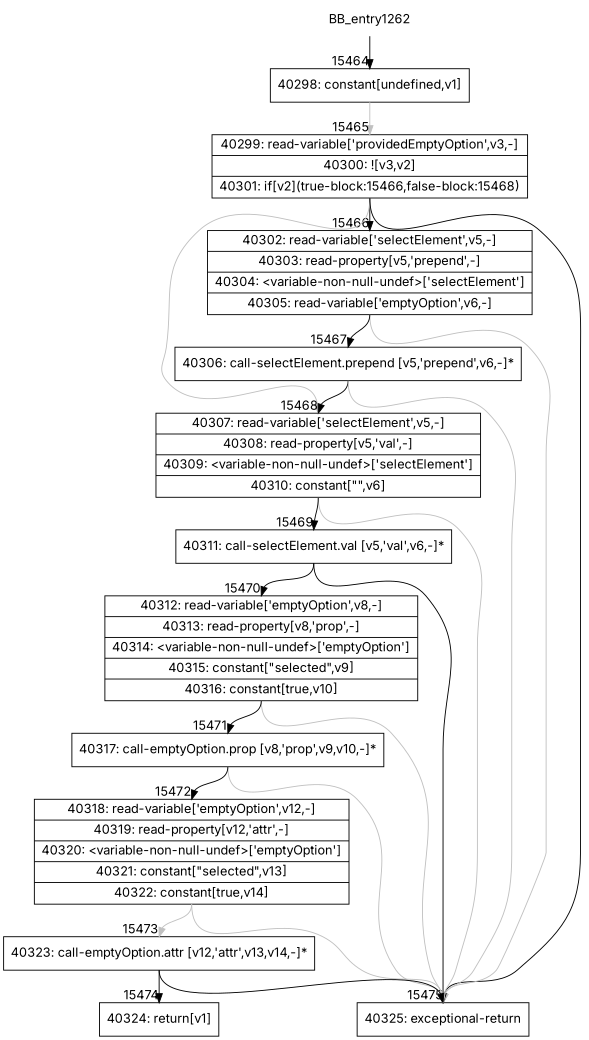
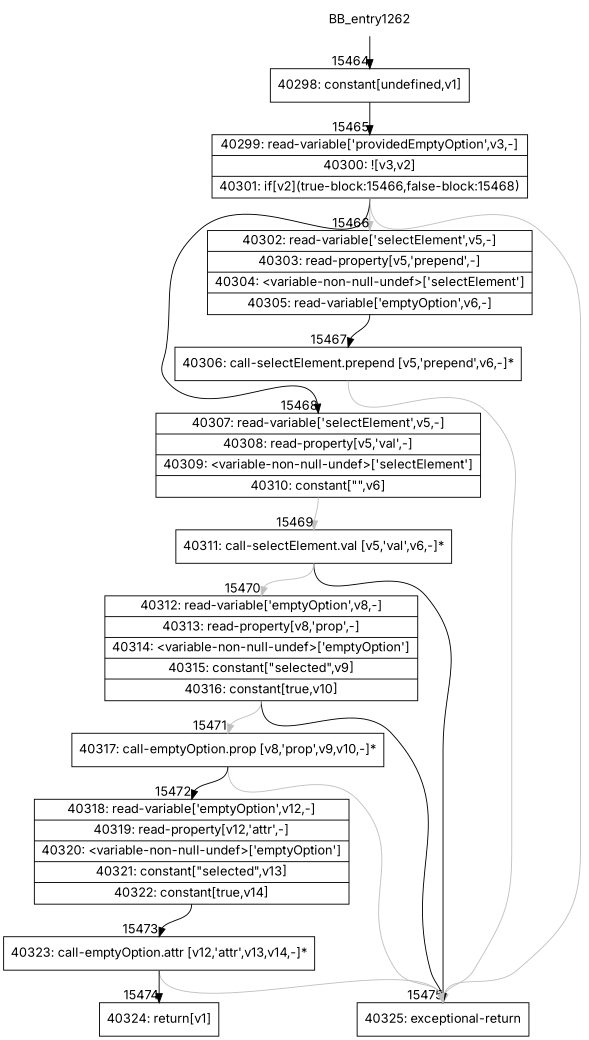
edge "40298: constant[undefined,v1]" -> "40299: read-variable['providedEmptyOption',v3,-]": color gray -> black
edge "40299: read-variable['providedEmptyOption',v3,-]" -> "40302: read-variable['selectElement',v5,-]": color black -> gray
edge "40299: read-variable['providedEmptyOption',v3,-]" -> "40307: read-variable['selectElement',v5,-]": color gray -> black
edge "40306: call-selectElement.prepend [v5,'prepend',v6,-]*" -> "40307: read-variable['selectElement',v5,-]": removed
edge "40307: read-variable['selectElement',v5,-]" -> "40311: call-selectElement.val [v5,'val',v6,-]*": color black -> gray
edge "40299: read-variable['providedEmptyOption',v3,-]" -> "40325: exceptional-return": color black -> gray
edge "40311: call-selectElement.val [v5,'val',v6,-]*" -> "40312: read-variable['emptyOption',v8,-]": color black -> gray
edge "40302: read-variable['selectElement',v5,-]" -> "40325: exceptional-return": removed
edge "40307: read-variable['selectElement',v5,-]" -> "40325: exceptional-return": removed
edge "40312: read-variable['emptyOption',v8,-]" -> "40317: call-emptyOption.prop [v8,'prop',v9,v10,-]*": color black -> gray
edge "40312: read-variable['emptyOption',v8,-]" -> "40325: exceptional-return": color gray -> black
edge "40318: read-variable['emptyOption',v12,-]" -> "40323: call-emptyOption.attr [v12,'attr',v13,v14,-]*": color gray -> black
edge "40318: read-variable['emptyOption',v12,-]" -> "40325: exceptional-return": removed
edge "40323: call-emptyOption.attr [v12,'attr',v13,v14,-]*" -> "40325: exceptional-return": color black -> gray
